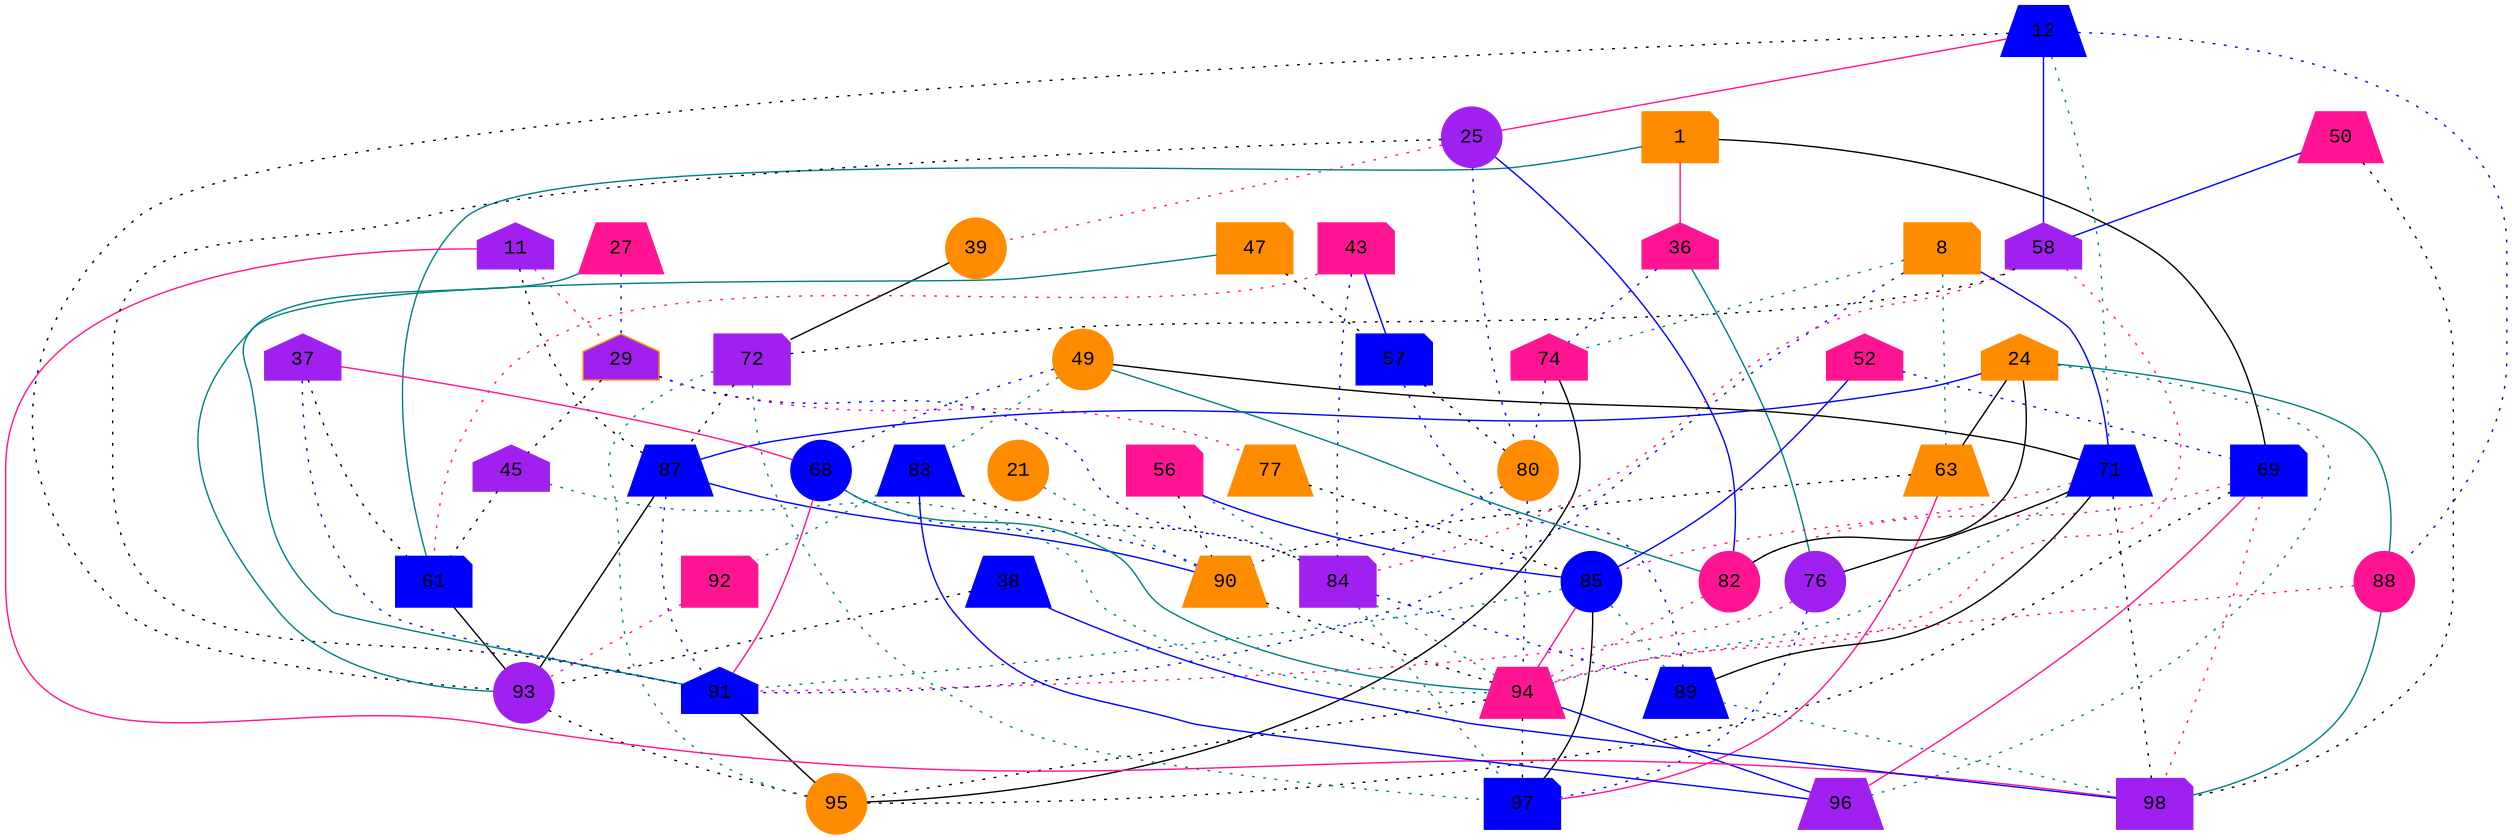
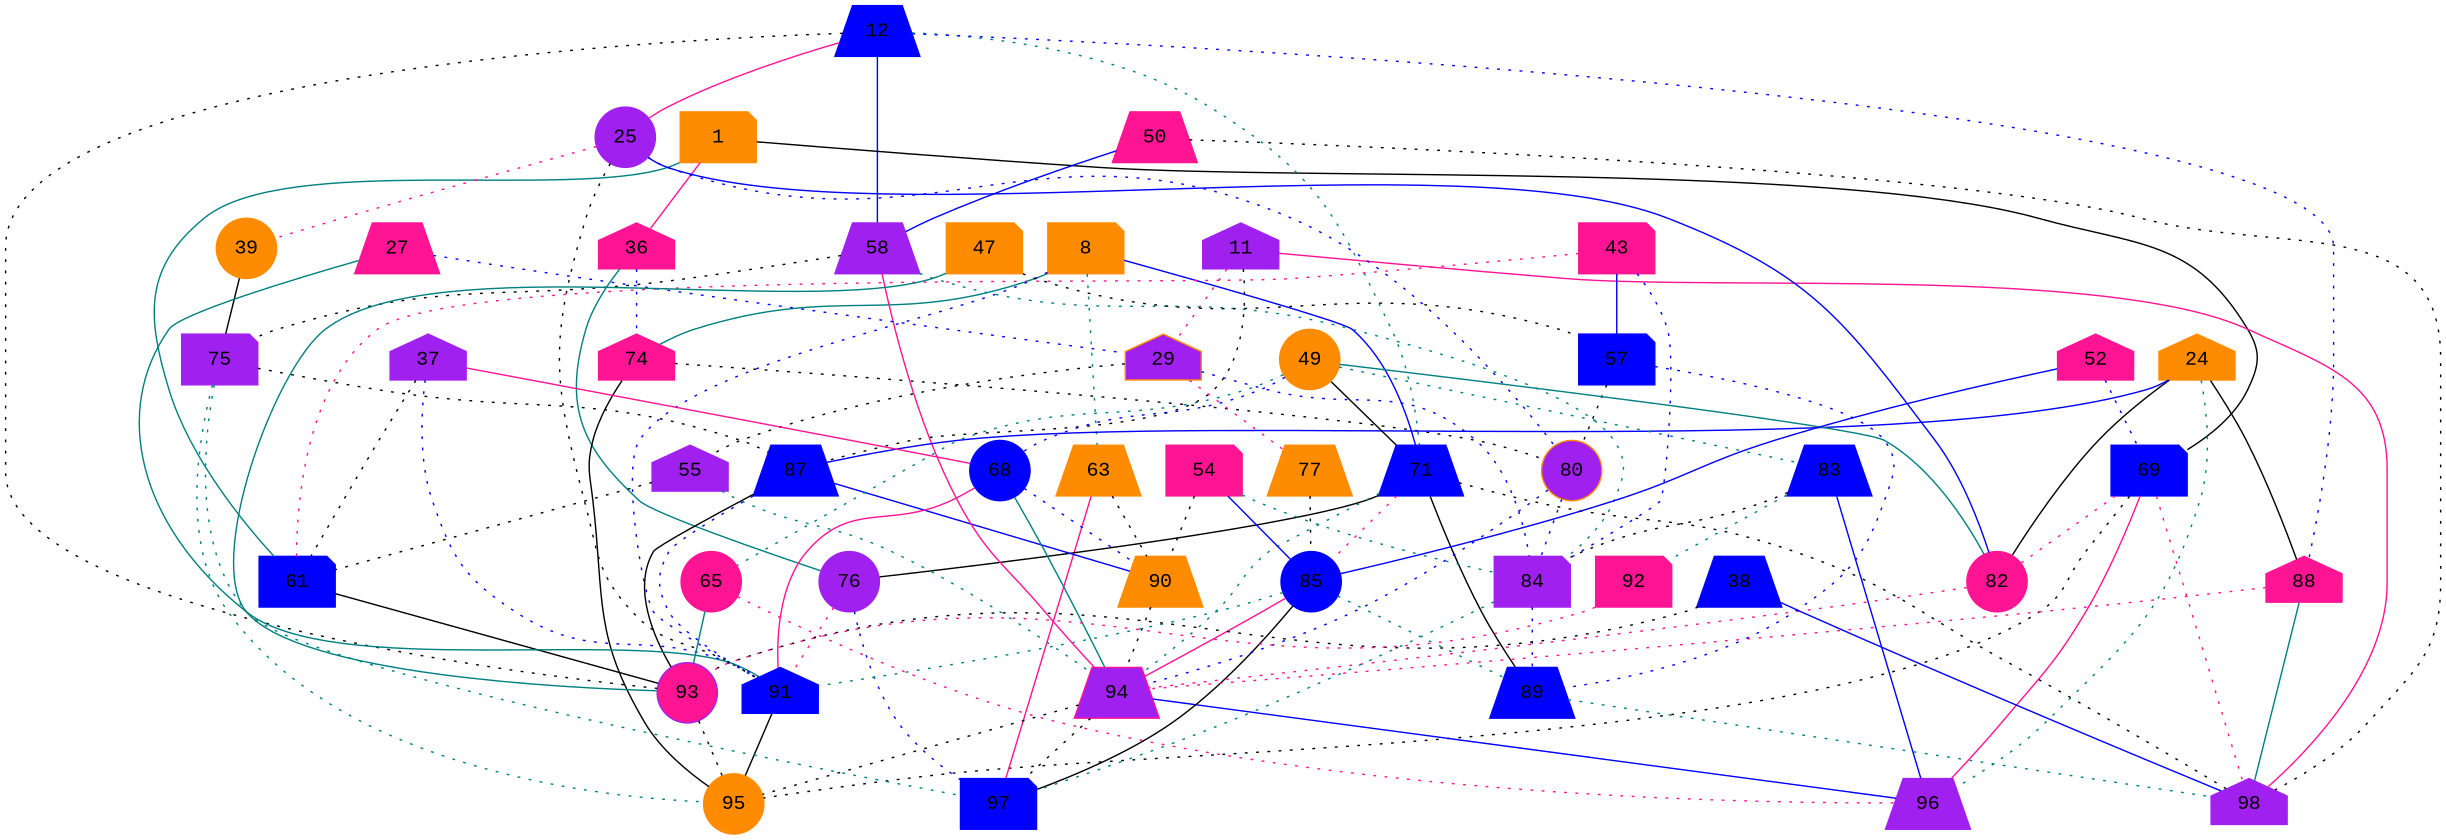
node "58": shape house -> trapezium
edge "8" -- "74": style dotted -> solid
node "72": label "72" -> "75"
edge "24" -- "88": color teal -> black
edge "74" -- "80": color blue -> black
edge "24" -- "63": removed
node "45": label "45" -> "55"
node "21": removed
node "56": label "56" -> "54"
node "80": fillcolor darkorange -> purple
edge "58" -- "84": color deeppink -> teal
edge "58" -- "94": style dotted -> solid
node "65": added
node "88": shape circle -> house
edge "84" -- "94": removed
node "93": fillcolor purple -> deeppink
node "94": fillcolor deeppink -> purple
node "98": shape note -> house
